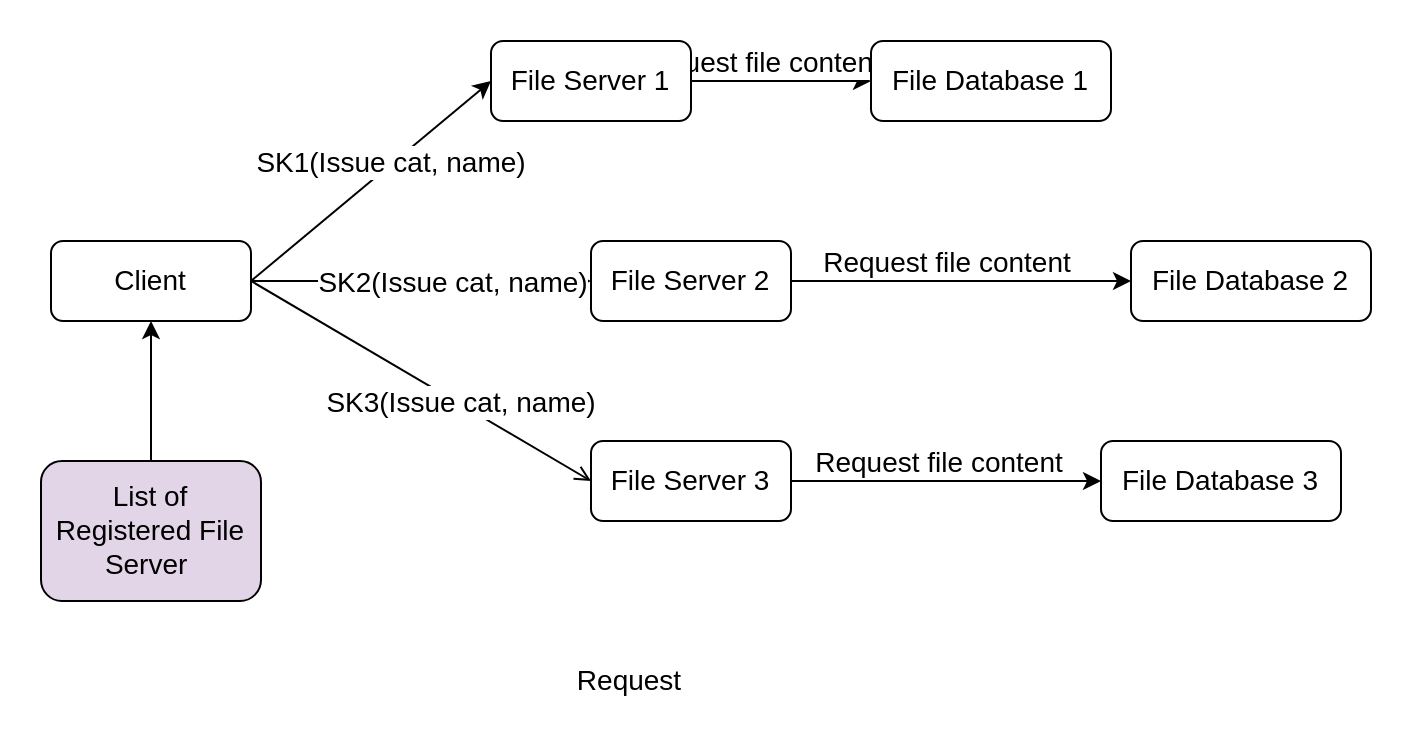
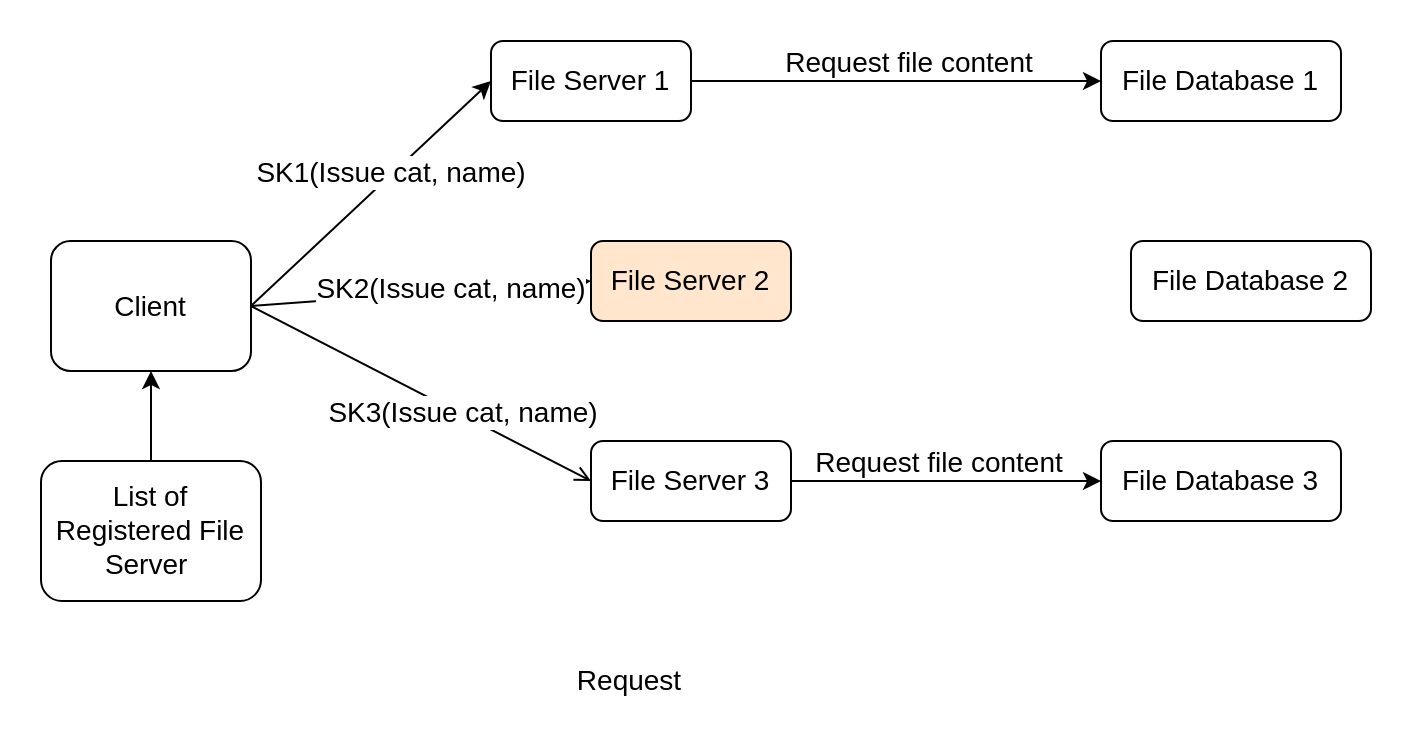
node "File Database 1": moved (991, 81) -> (1221, 81)
node "Client": size 200x80 -> 200x130
node "File Server 2": fillcolor #ffffff -> #ffe6cc
edge "File Server 2" -> "File Database 2": removed, label "Request file content"
node "List of Registered File Server": fillcolor #e1d5e7 -> #ffffff
